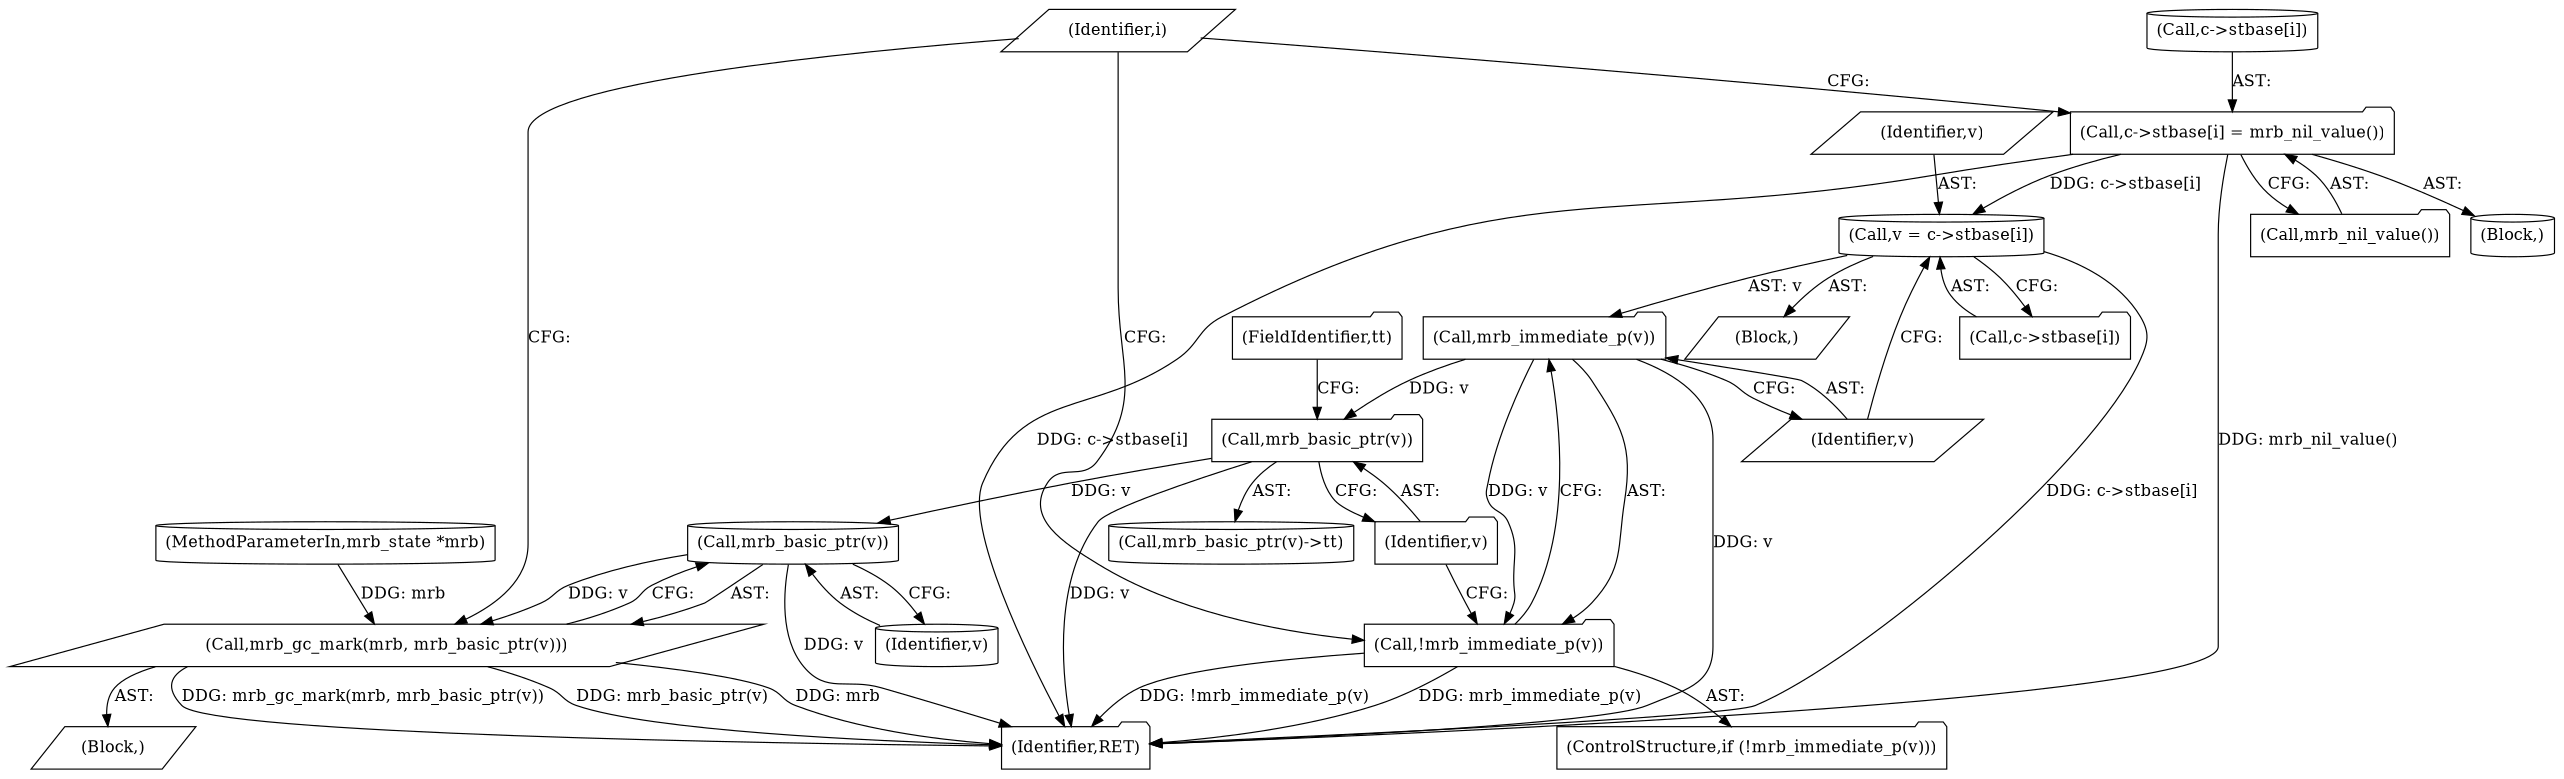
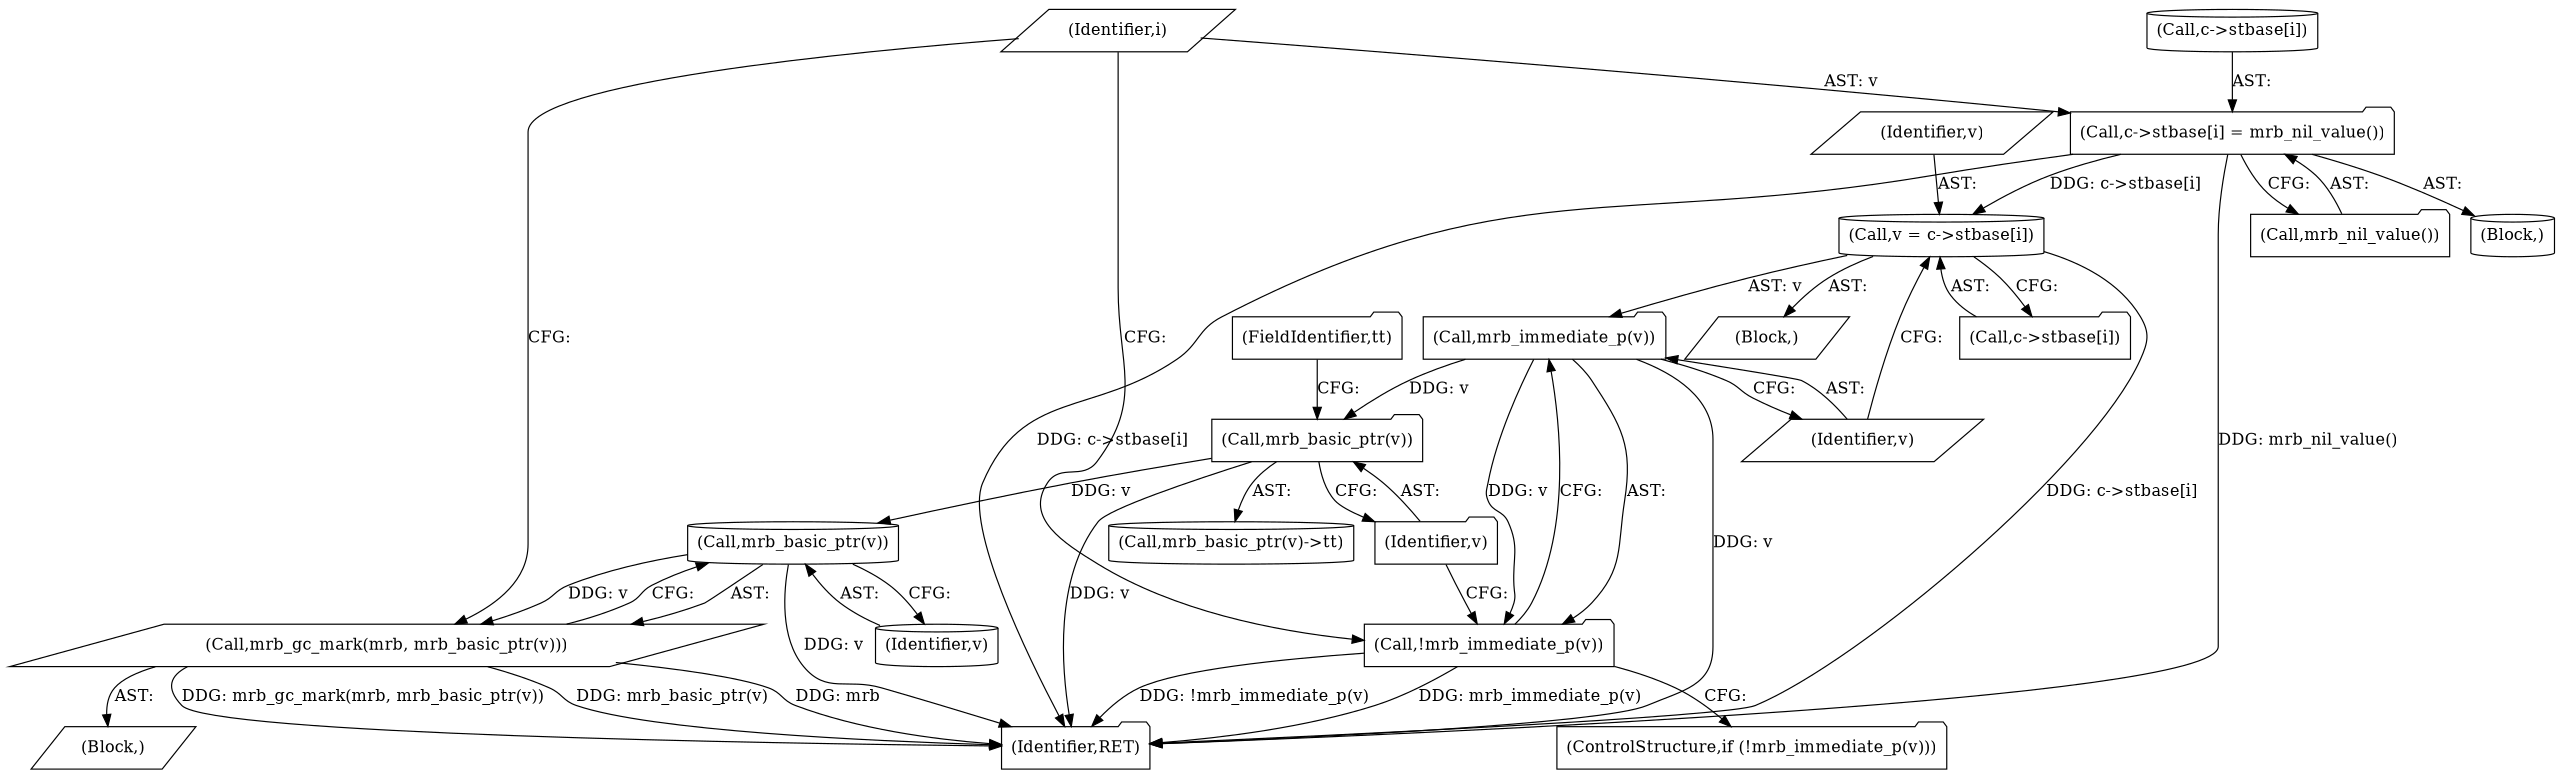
edge "(Identifier,i)" -> "(Call,c->stbase[i] = mrb_nil_value())": label "CFG: " -> "AST: v"
node "(MethodParameterIn,mrb_state *mrb)": removed
edge "(Call,!mrb_immediate_p(v))" -> "(ControlStructure,if (!mrb_immediate_p(v)))": label "AST: " -> "CFG: "
